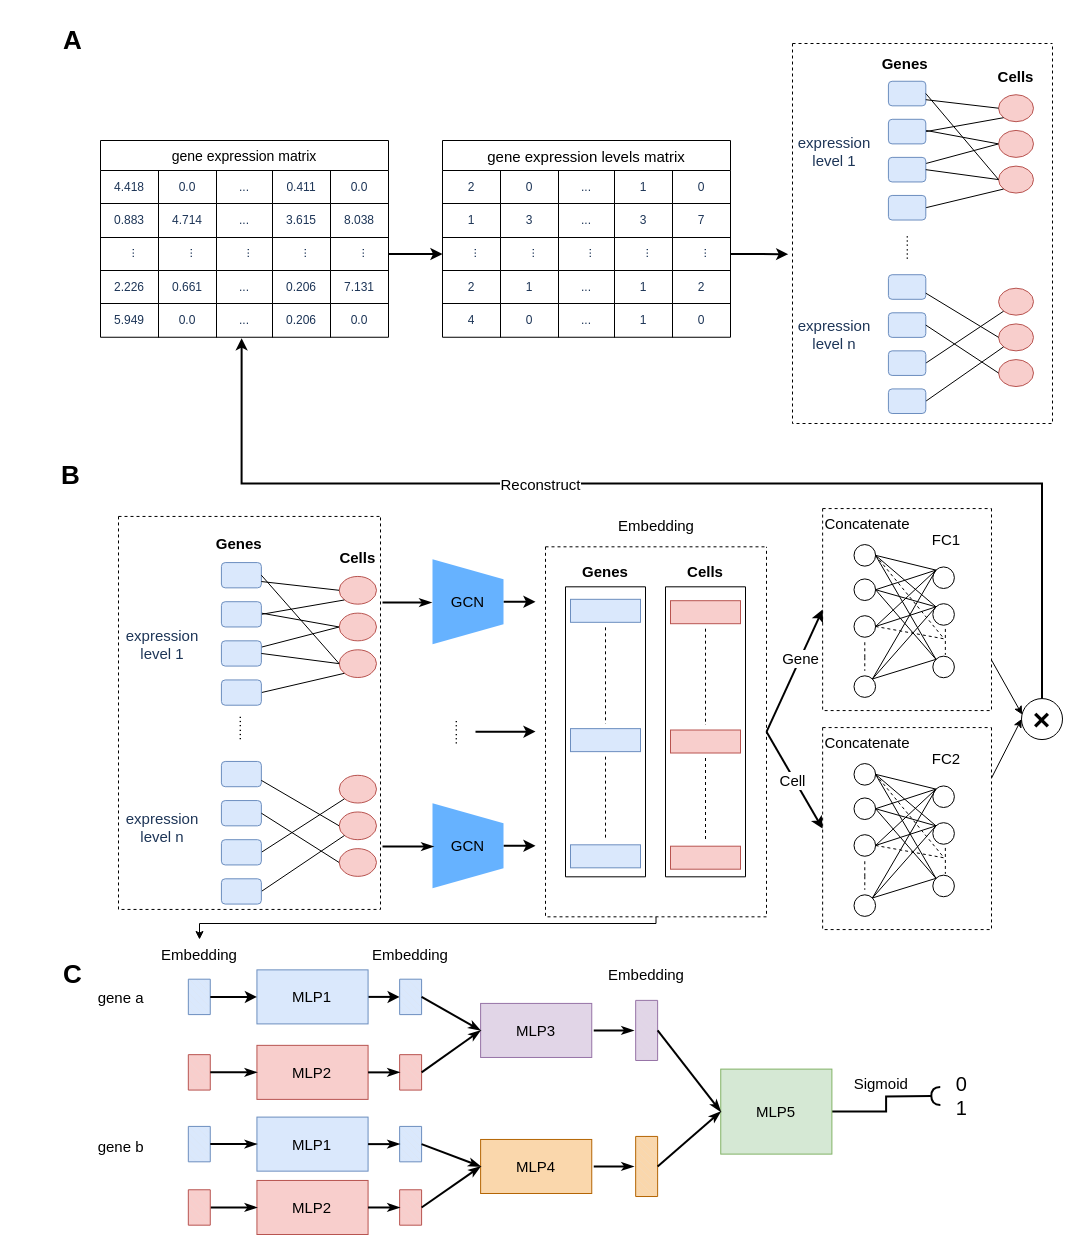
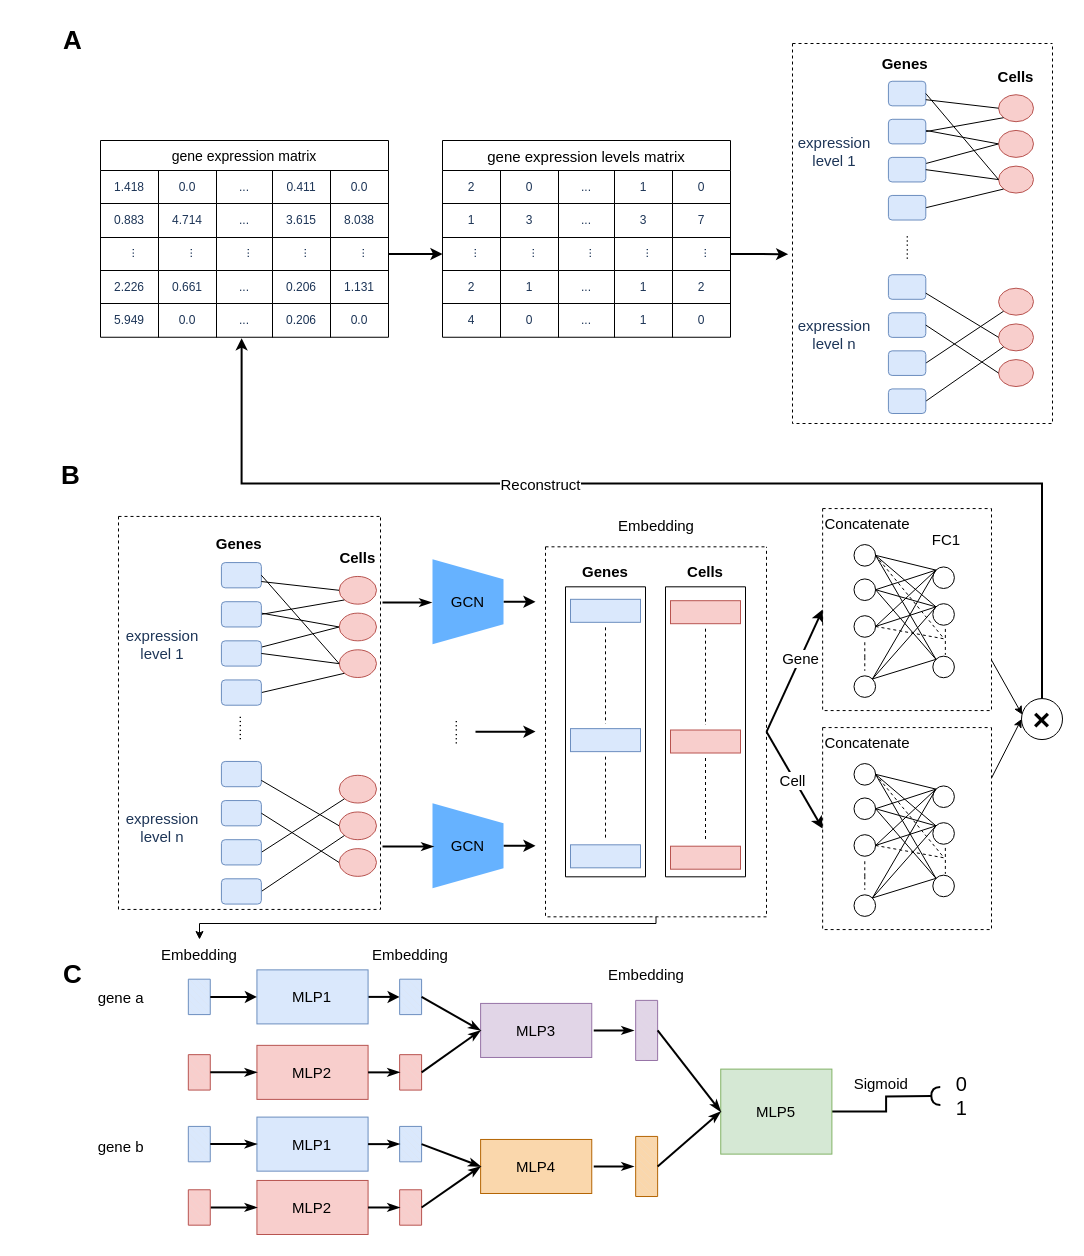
node "4.418": label "4.418" -> "1.418"
node "7.131": label "7.131" -> "1.131"
node "FC2": removed
